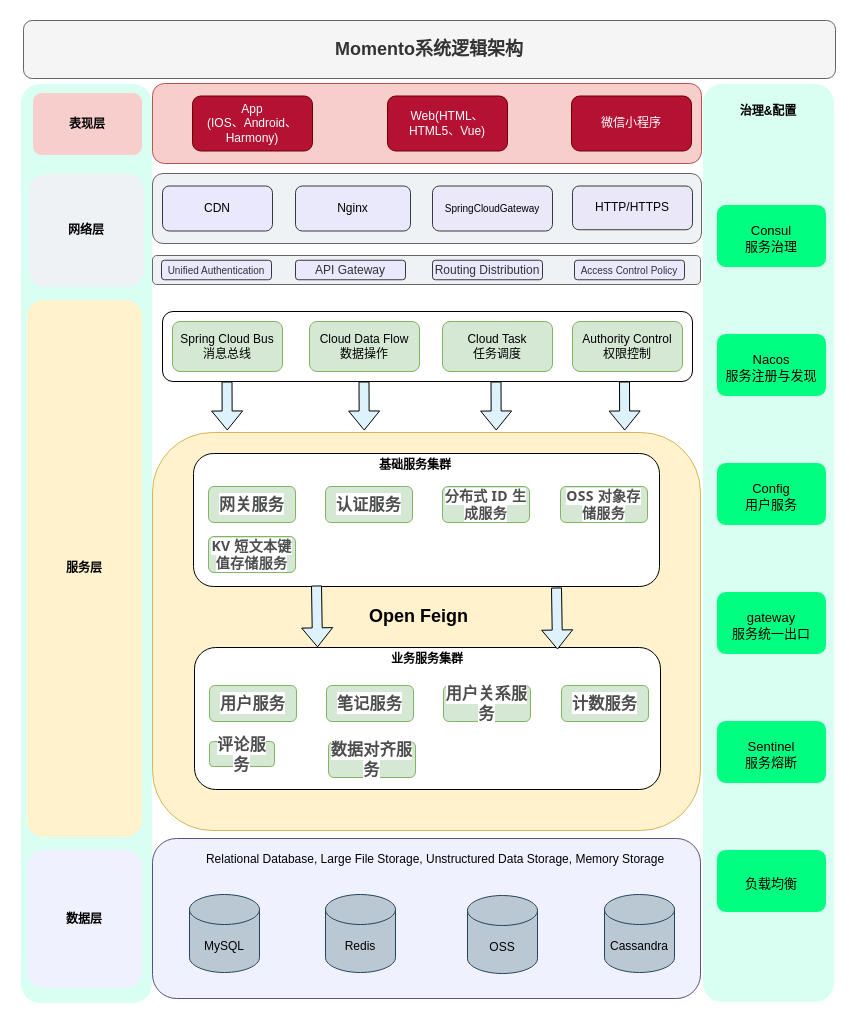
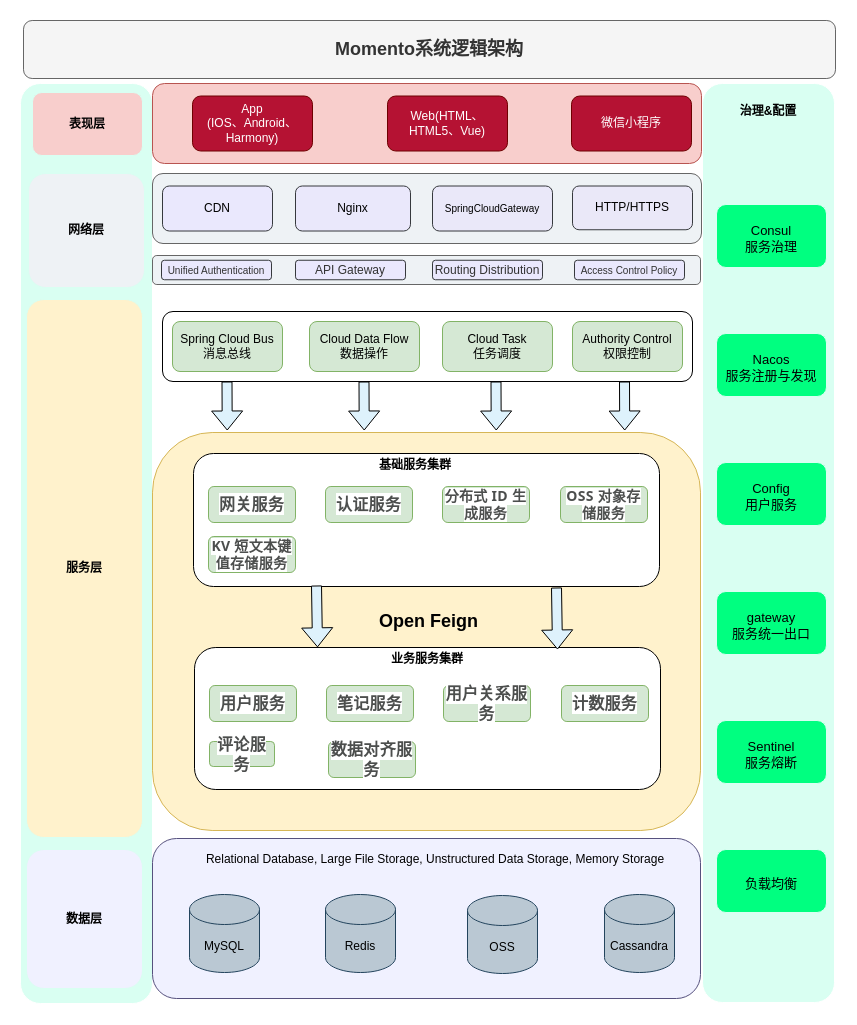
node "Open Feign": moved (419, 617) -> (429, 622)
